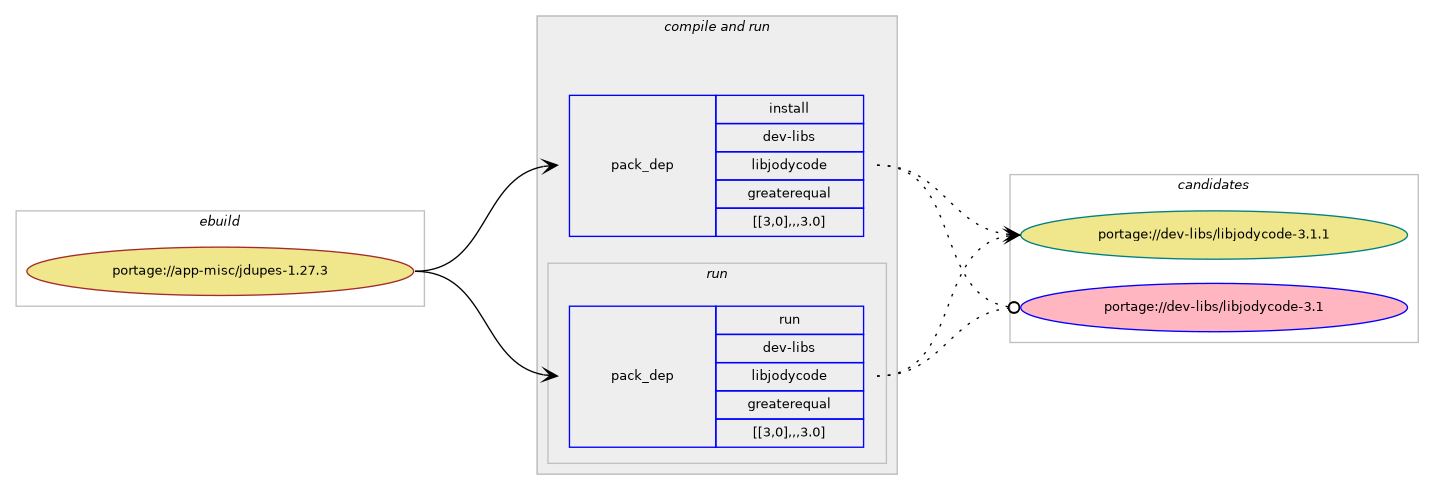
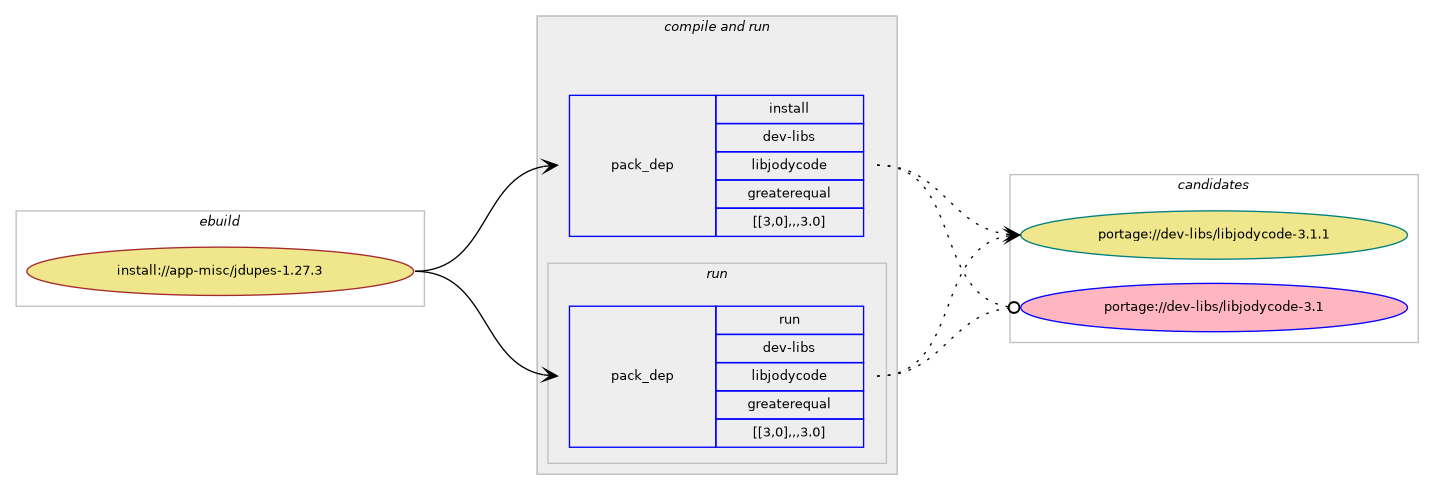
node "portage://app-misc/jdupes-1.27.3": label "portage://app-misc/jdupes-1.27.3" -> "install://app-misc/jdupes-1.27.3"
